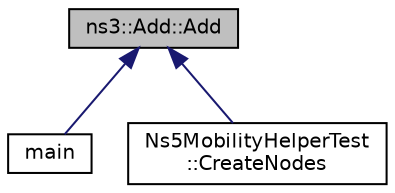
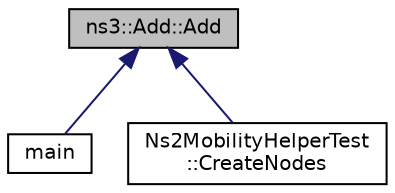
node "Ns5MobilityHelperTest ::CreateNodes": label "Ns5MobilityHelperTest ::CreateNodes" -> "Ns2MobilityHelperTest ::CreateNodes"
